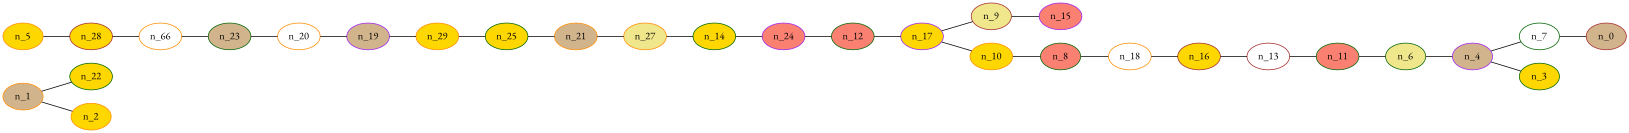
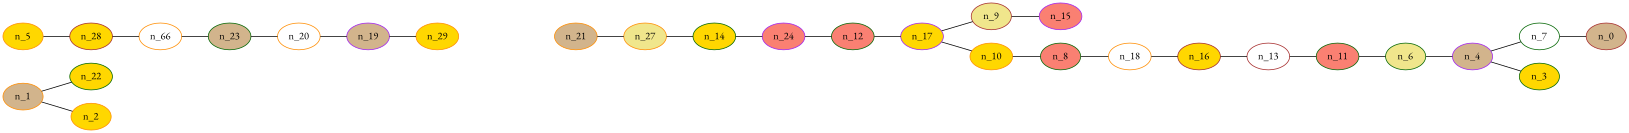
node "n_25": removed
